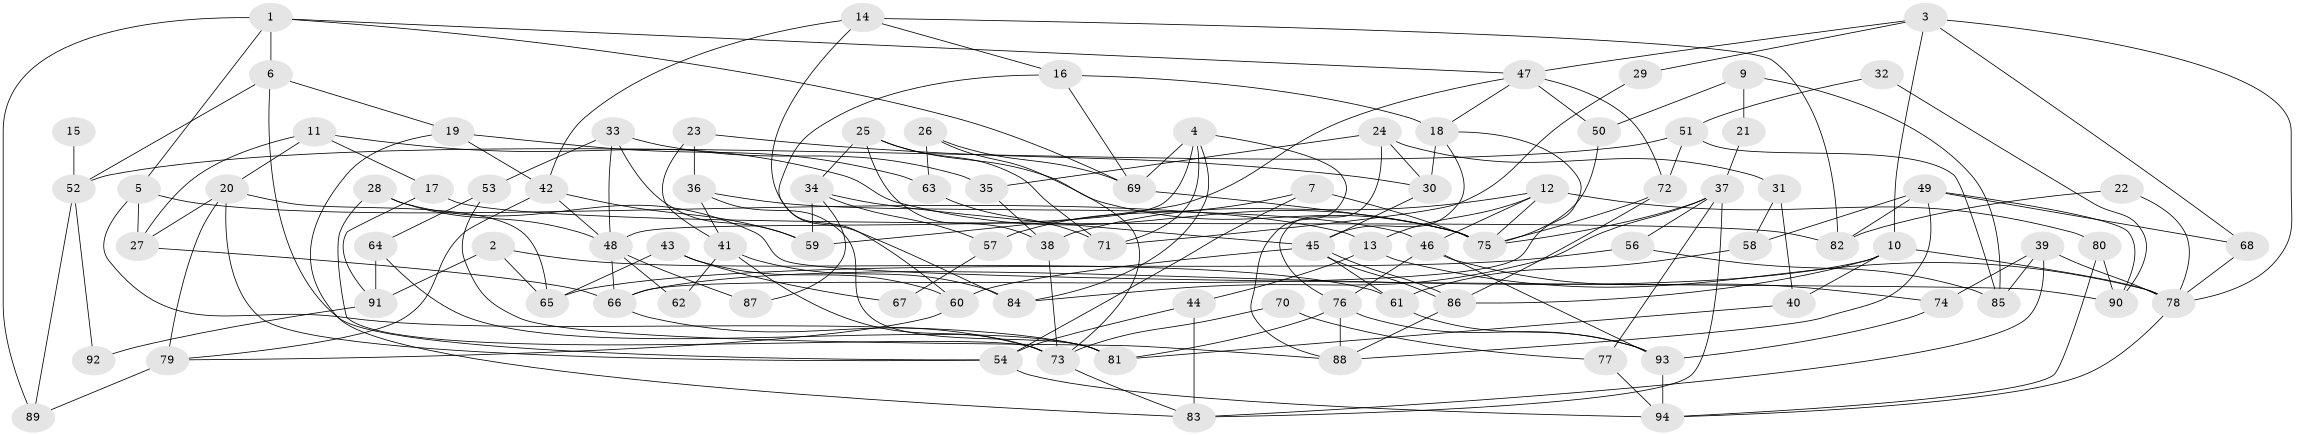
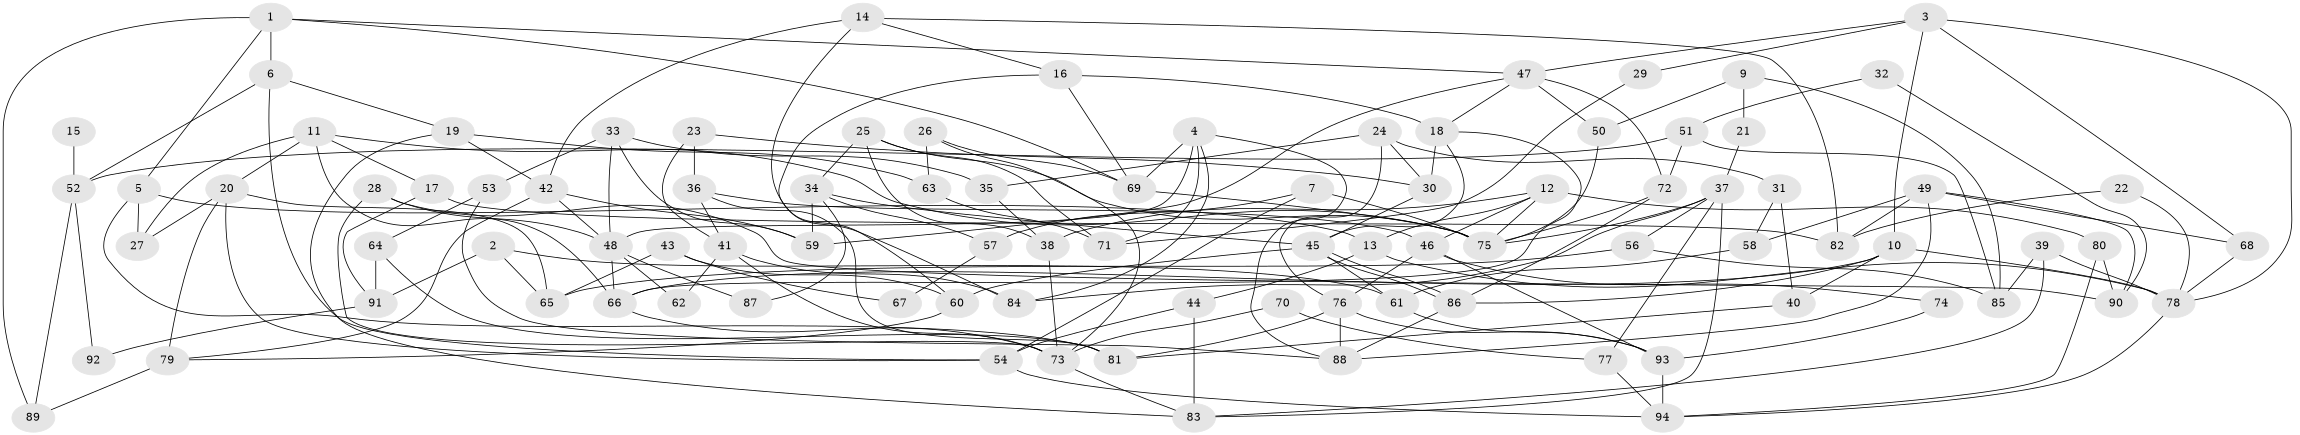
edge "27" -- "66": now "11" -- "66"
edge "39" -- "74": removed
